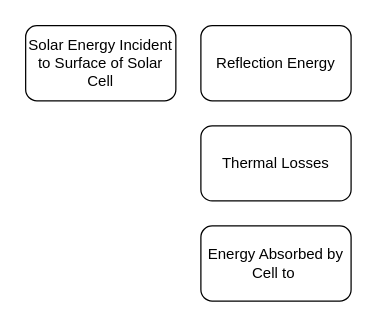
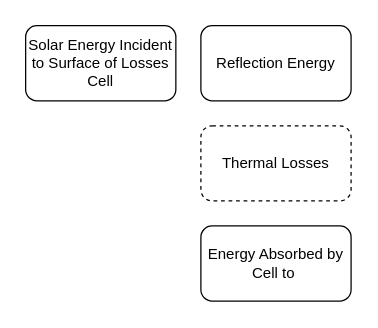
node "Solar Energy Incident to Surface of Solar Cell": label "Solar Energy Incident to Surface of Solar Cell" -> "Solar Energy Incident to Surface of Losses Cell"
node "Thermal Losses": style solid -> dashed
